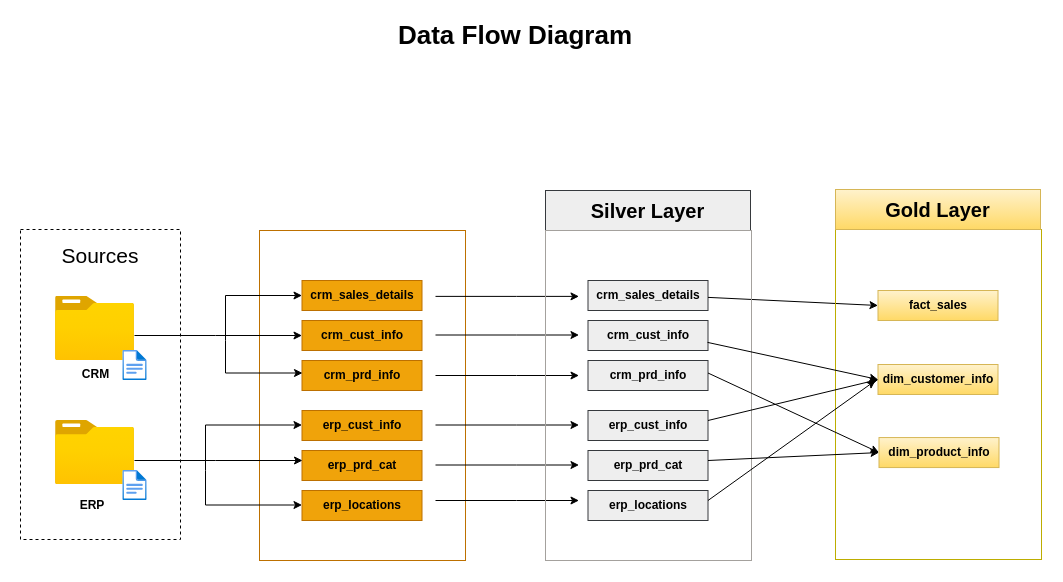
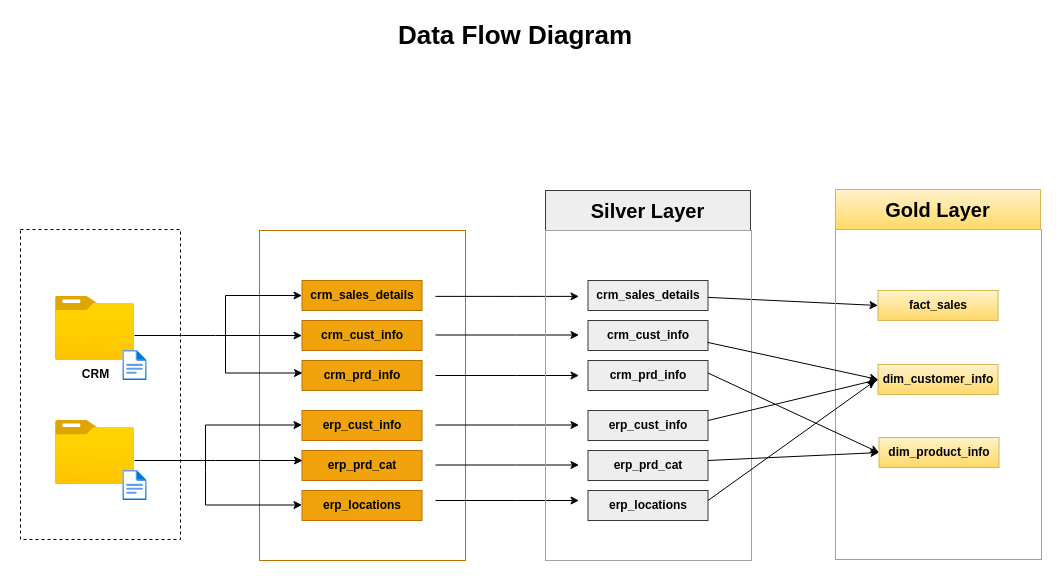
node "Sources": removed
node "ERP": removed
